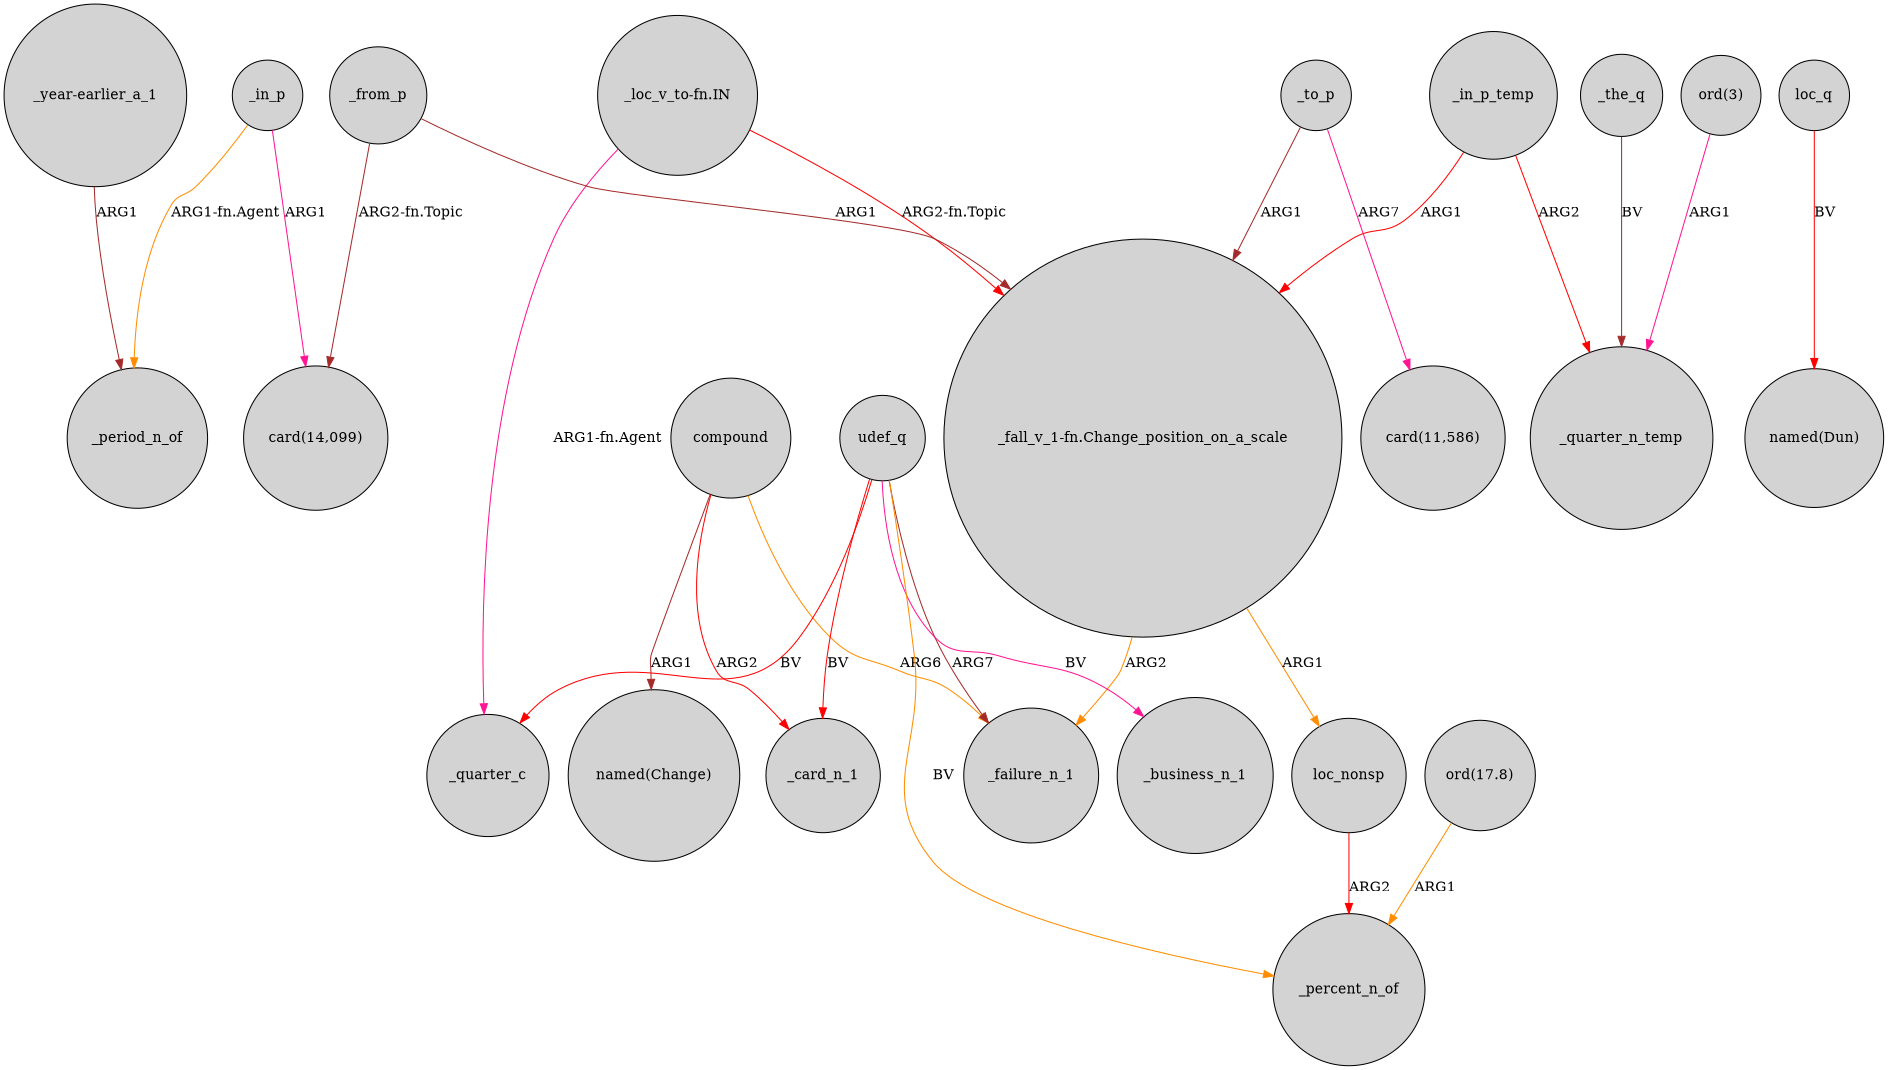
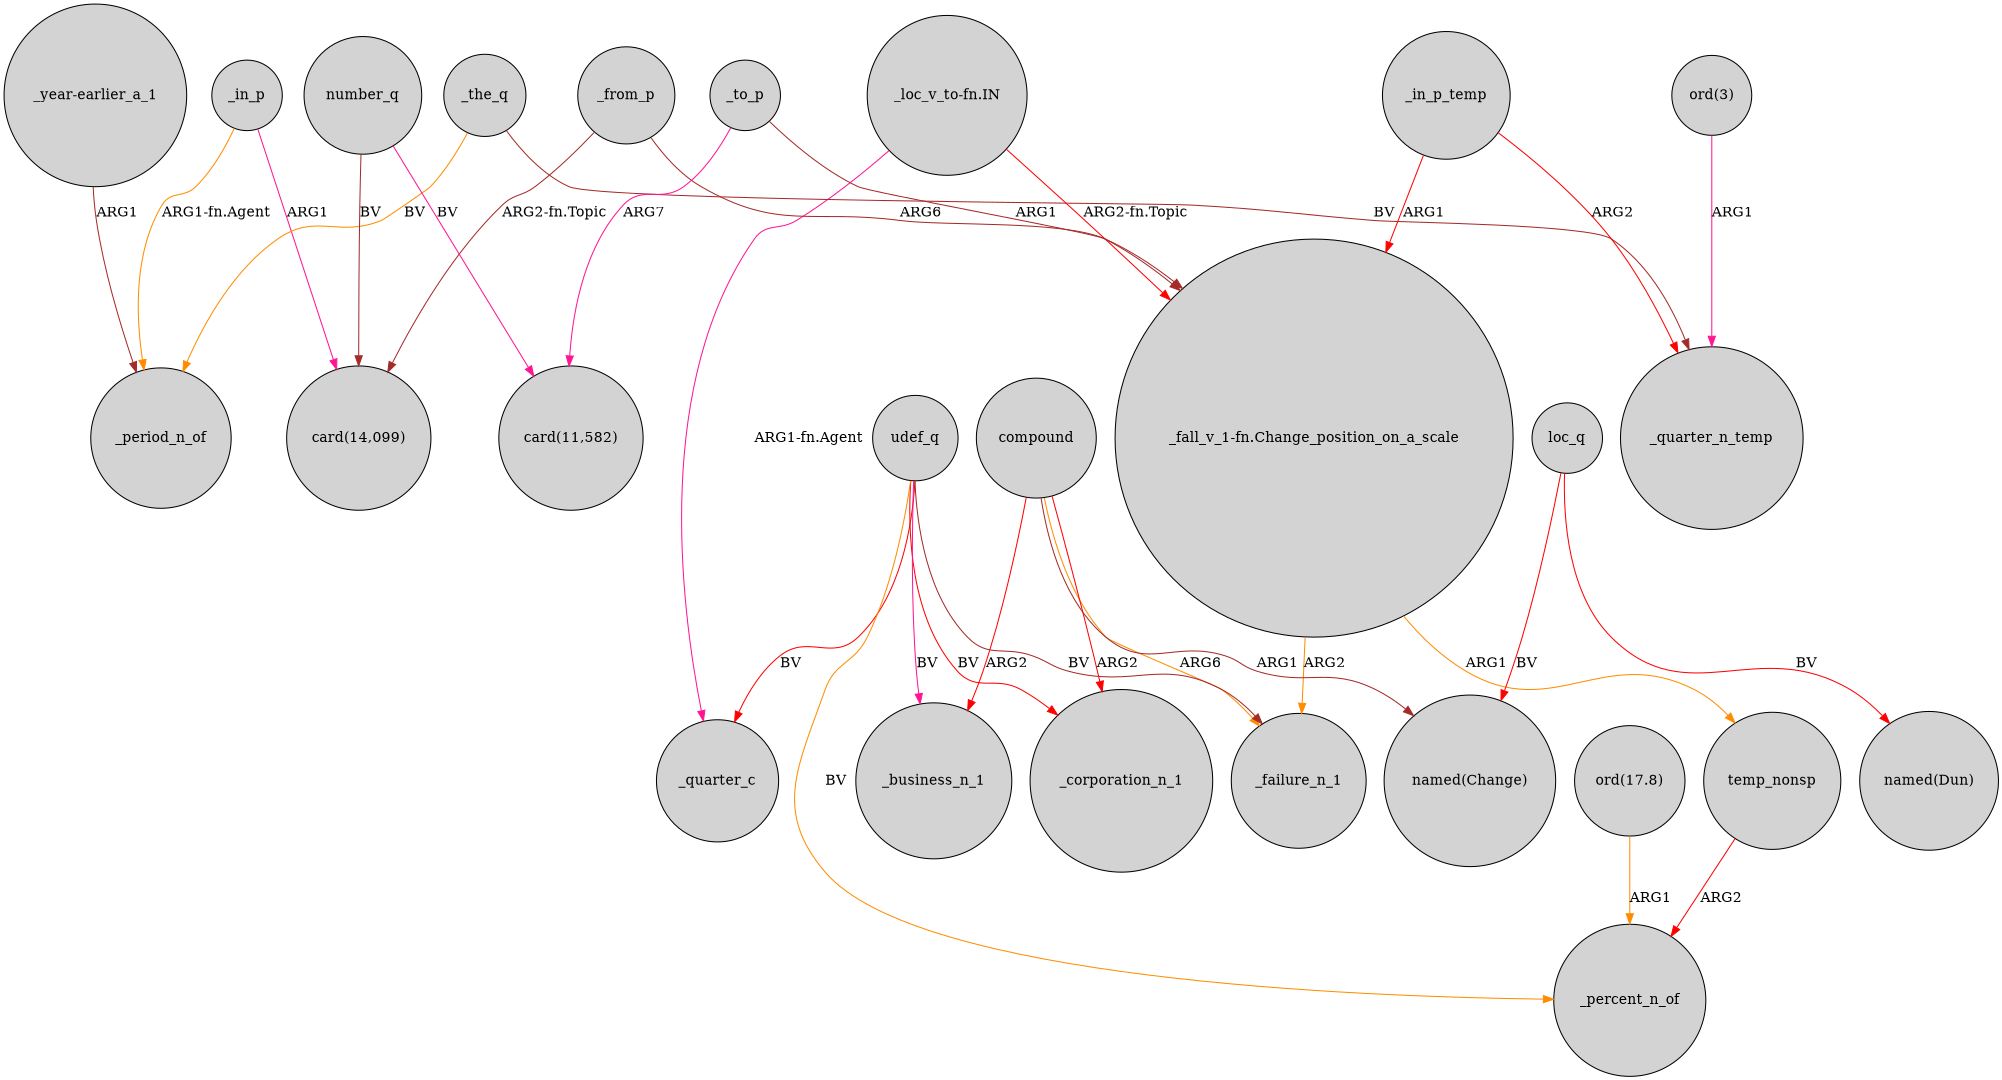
node "number_q": added
edge "_from_p" -> "_fall_v_1-fn.Change_position_on_a_scale": label "ARG1" -> "ARG6"
edge "_the_q" -> "_period_n_of": added, label "BV"
node "card(11,586)": label "card(11,586)" -> "card(11,582)"
edge "loc_q" -> "named(Change)": added, label "BV"
edge "compound" -> "_business_n_1": added, label "ARG2"
edge "udef_q" -> "_failure_n_1": label "ARG7" -> "BV"
node "_card_n_1": label "_card_n_1" -> "_corporation_n_1"
node "loc_nonsp": label "loc_nonsp" -> "temp_nonsp"
